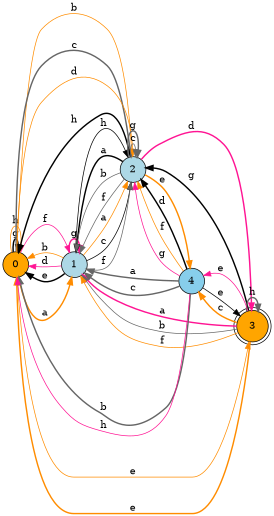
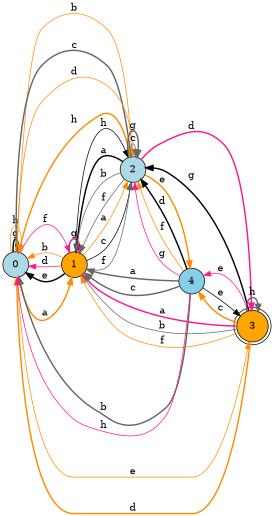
edge "2" -> "0": color black -> darkorange
node "0": fillcolor orange -> lightblue
node "1": fillcolor lightblue -> orange
edge "3" -> "0": label "e" -> "d"
